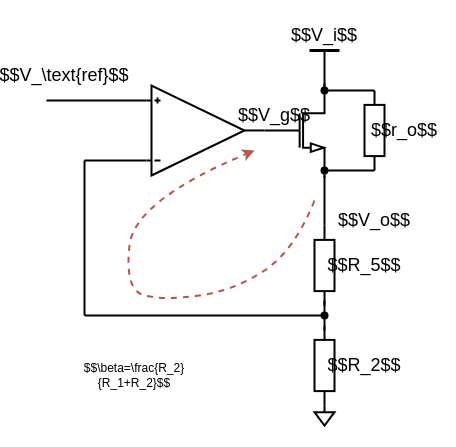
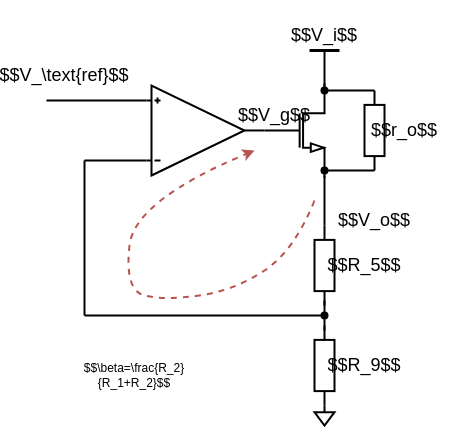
node "$$R_2$$": label "$$R_2$$" -> "$$R_9$$"
